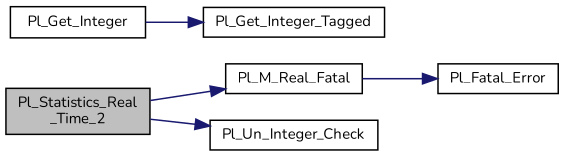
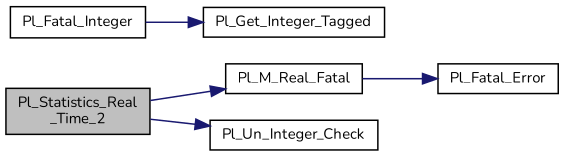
node "Pl_Get_Integer": label "Pl_Get_Integer" -> "Pl_Fatal_Integer"
